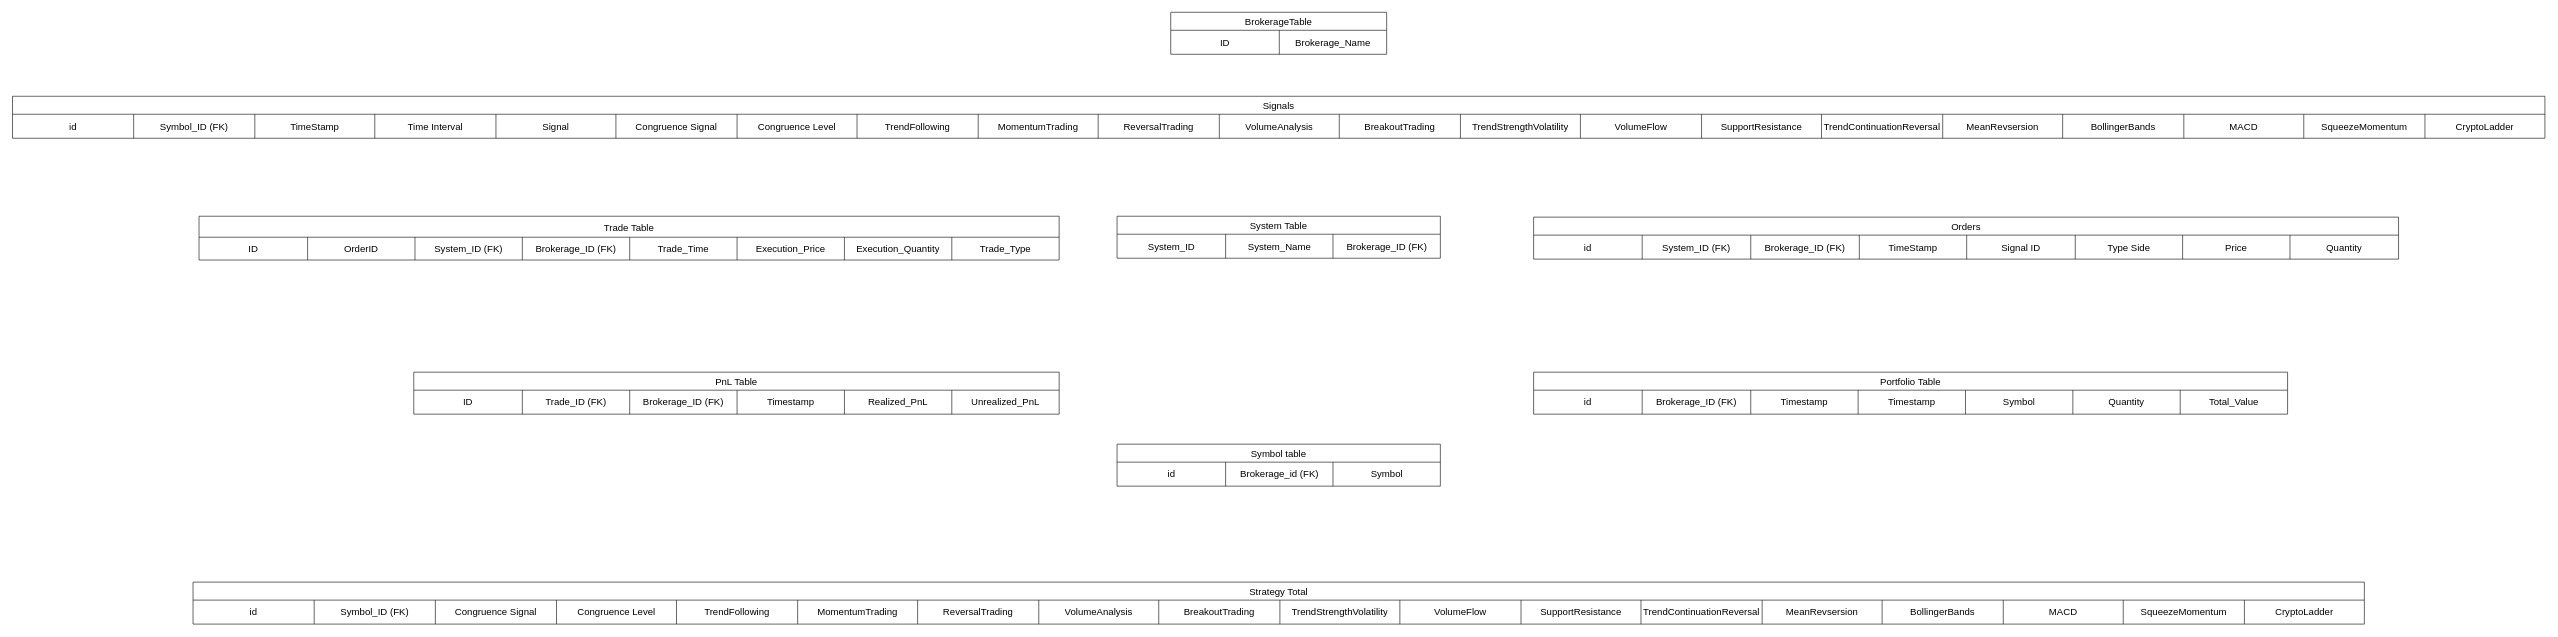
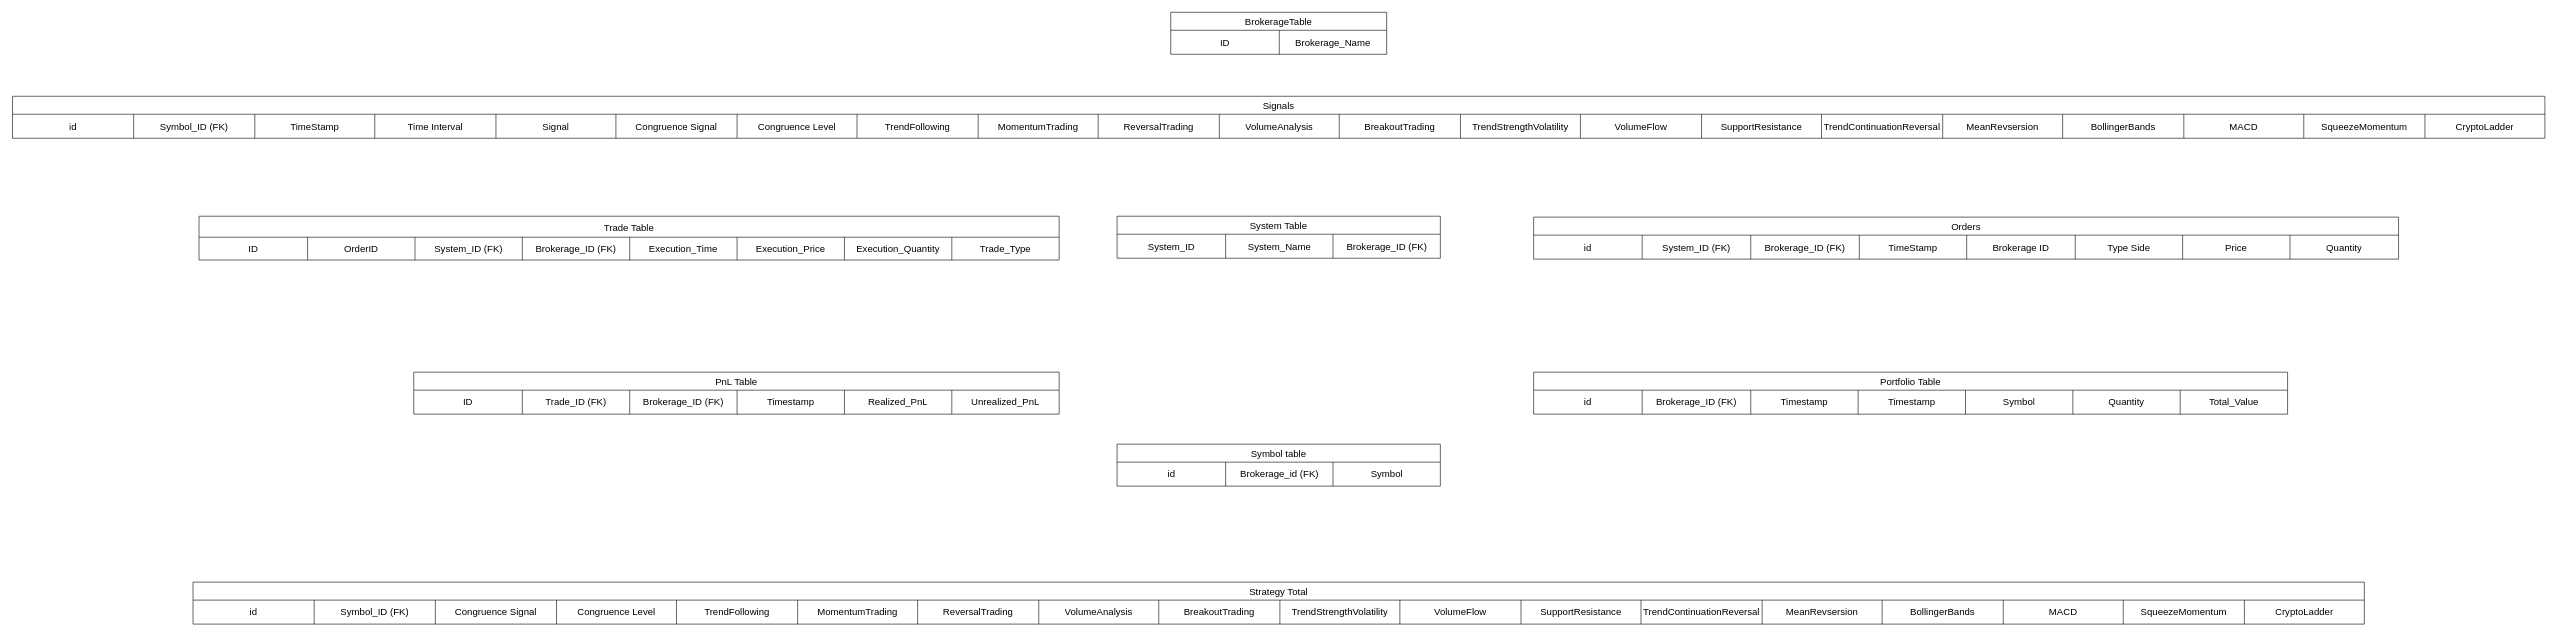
node "Signal ID": label "Signal ID" -> "Brokerage ID"
node "Trade_Time": label "Trade_Time" -> "Execution_Time"
